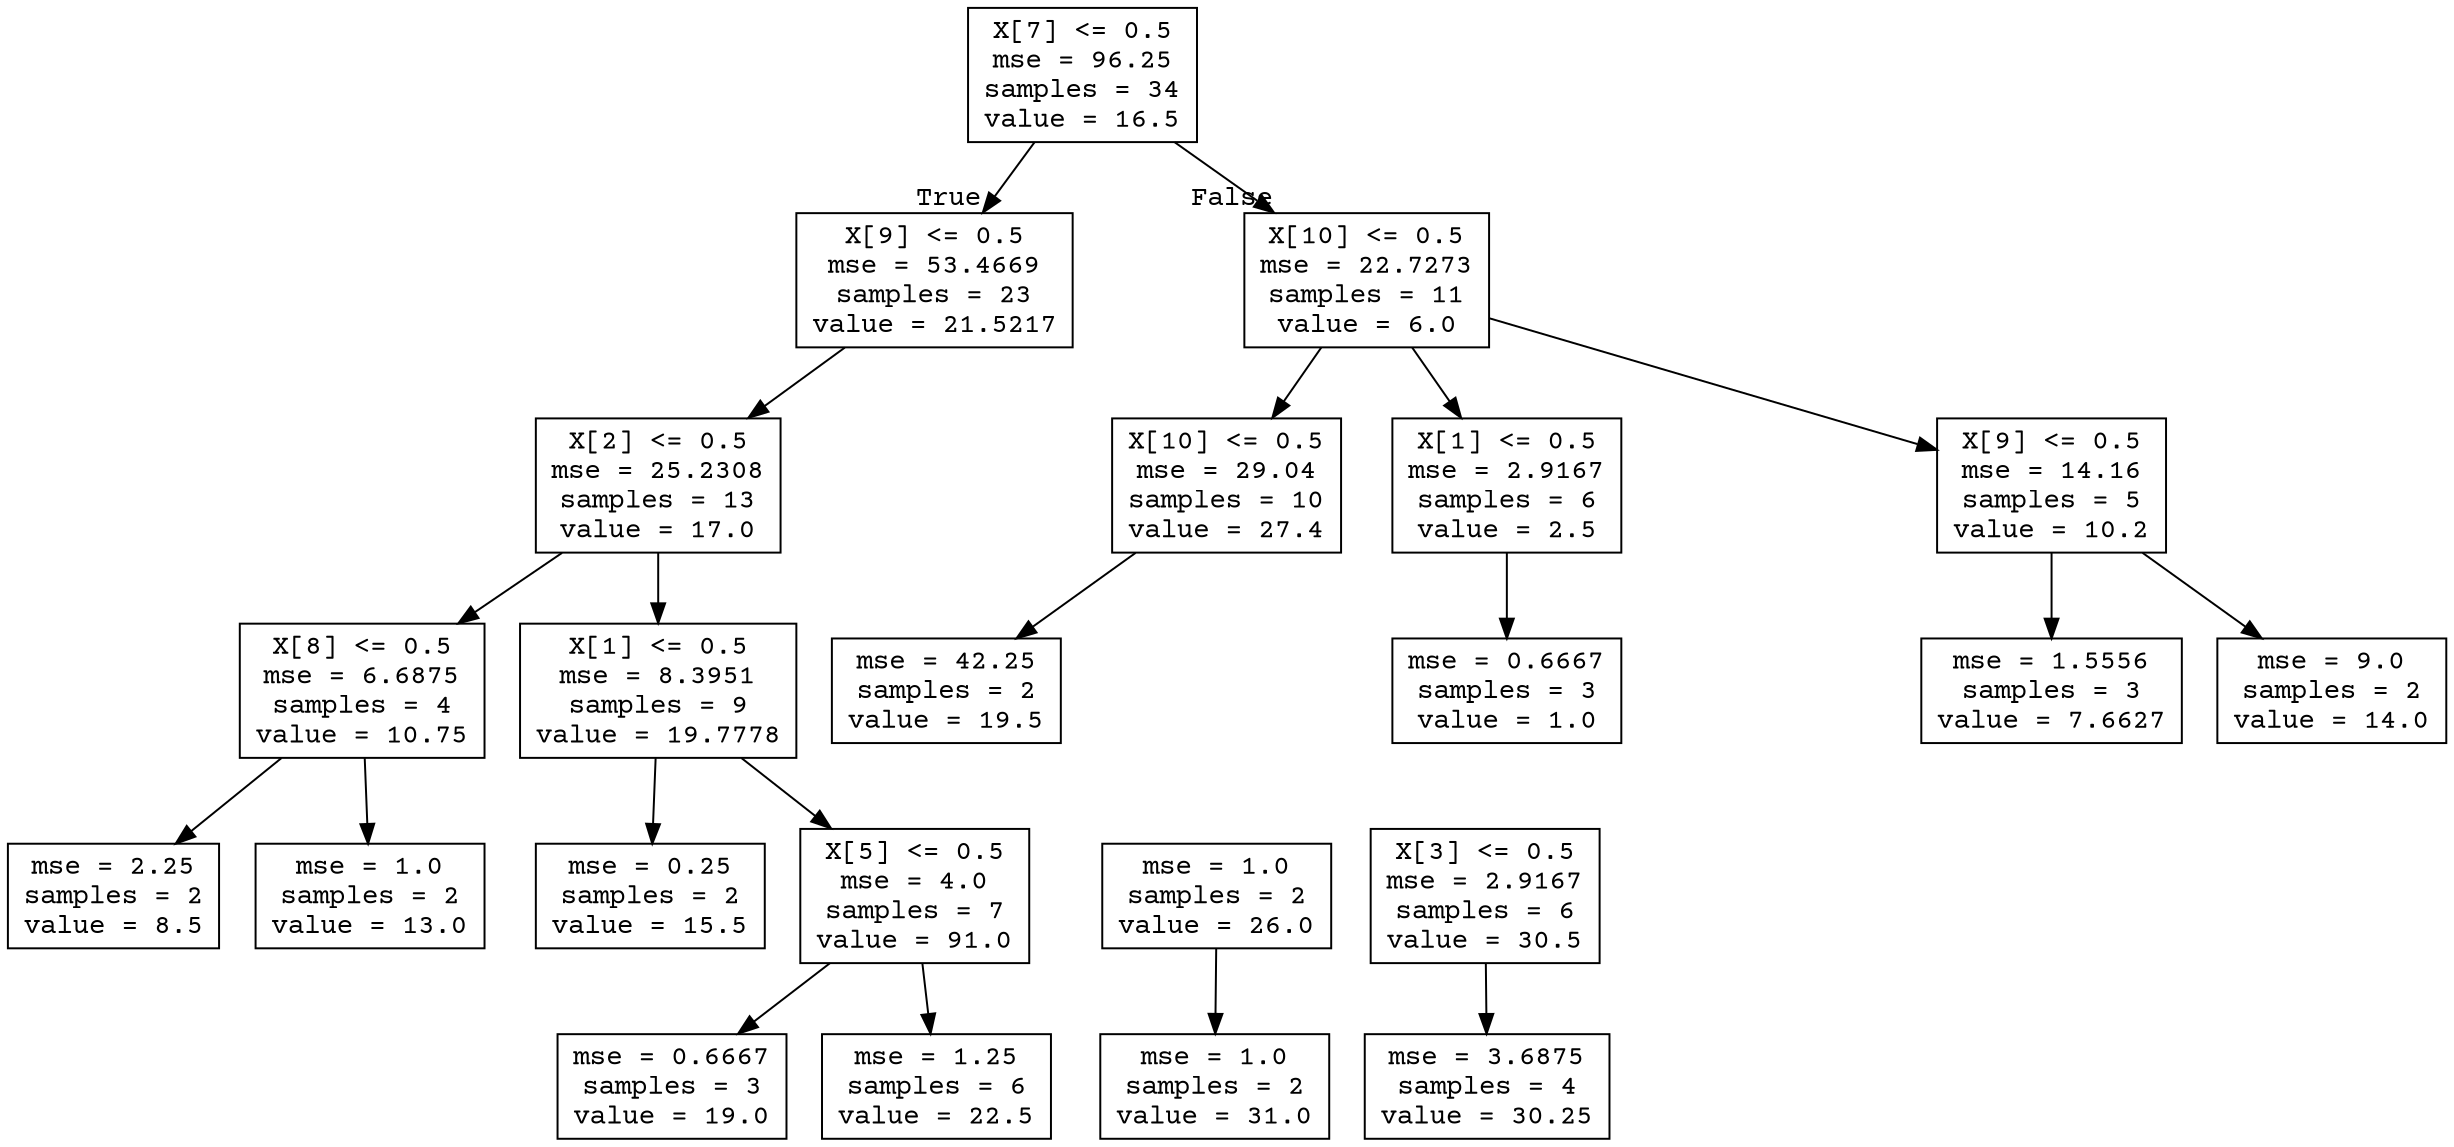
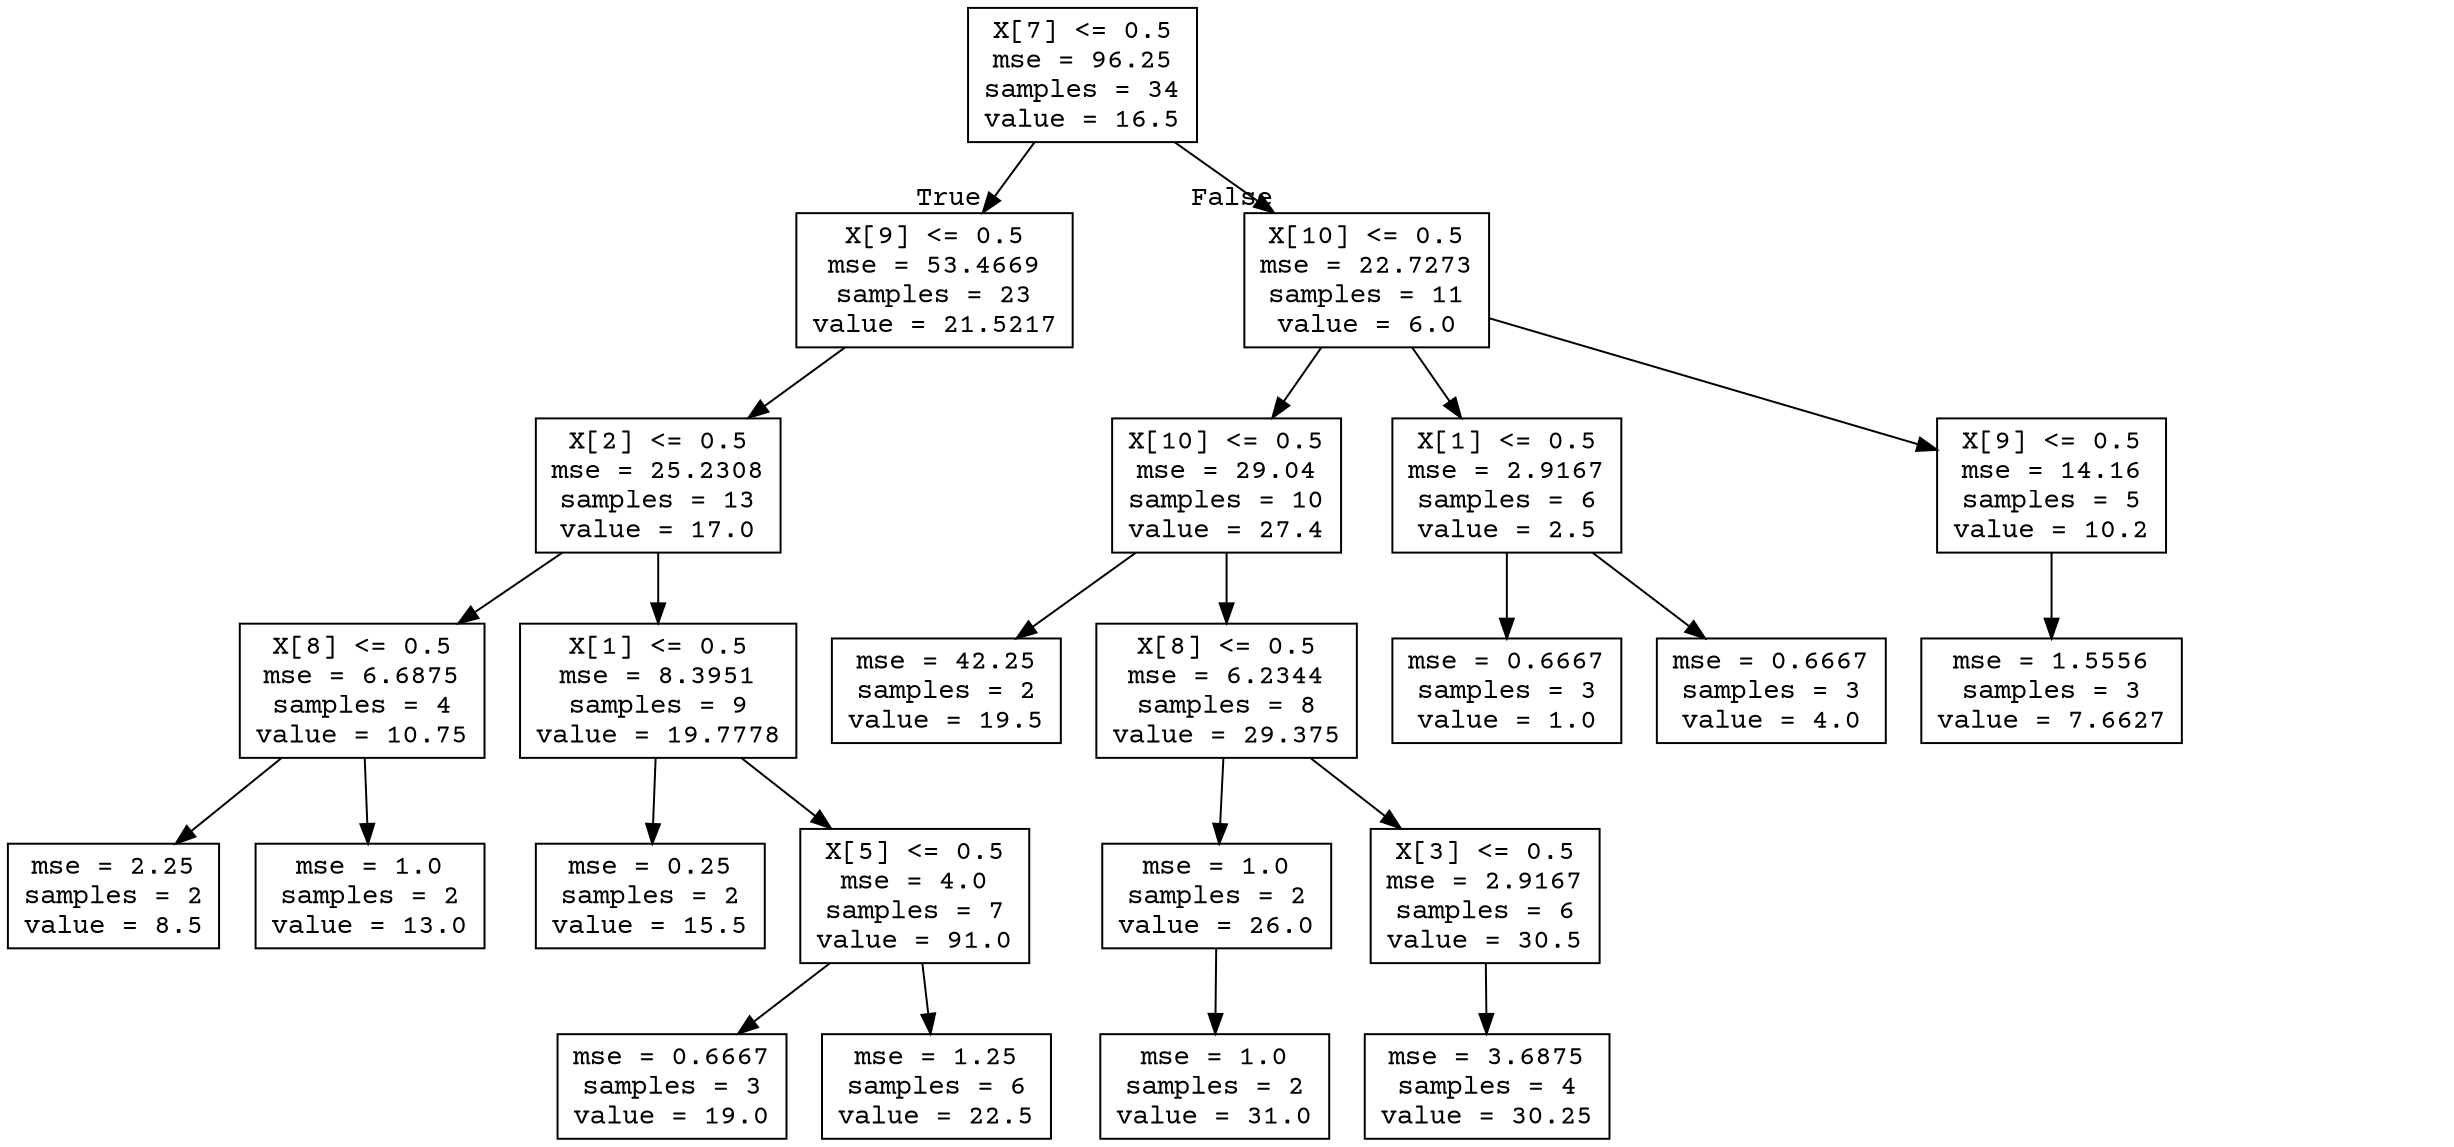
node "X[8] <= 0.5 mse = 6.2344 samples = 8 value = 29.375": added
node "mse = 0.6667 samples = 3 value = 4.0": added
node "mse = 9.0 samples = 2 value = 14.0": removed
